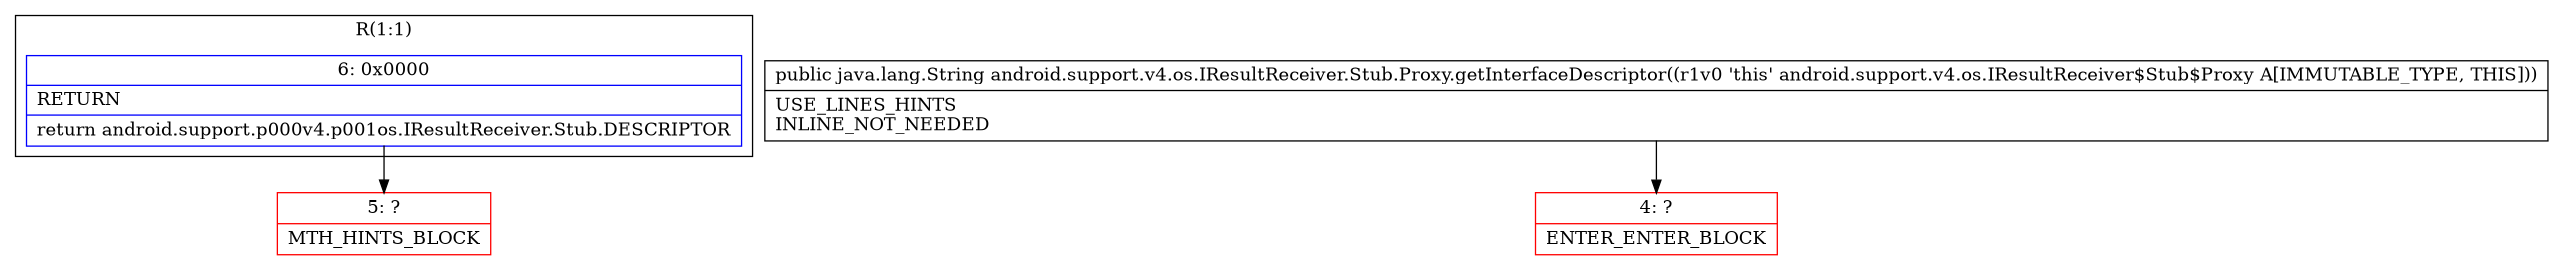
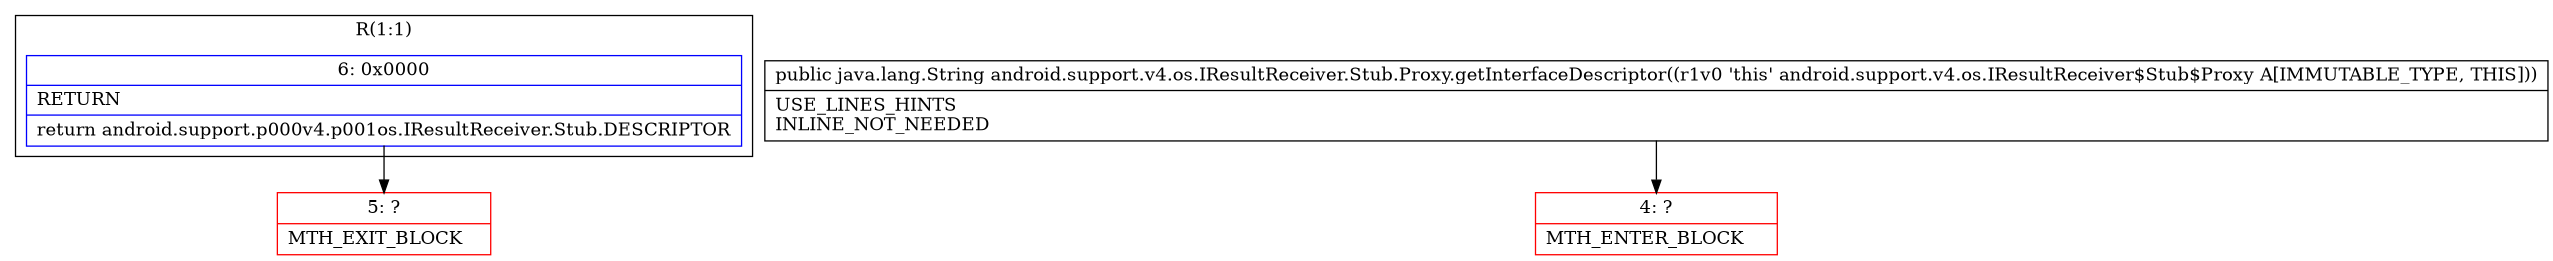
node "5: ?": text "MTH_HINTS_BLOCK" -> "MTH_EXIT_BLOCK"
node "4: ?": text "ENTER_ENTER_BLOCK" -> "MTH_ENTER_BLOCK"
